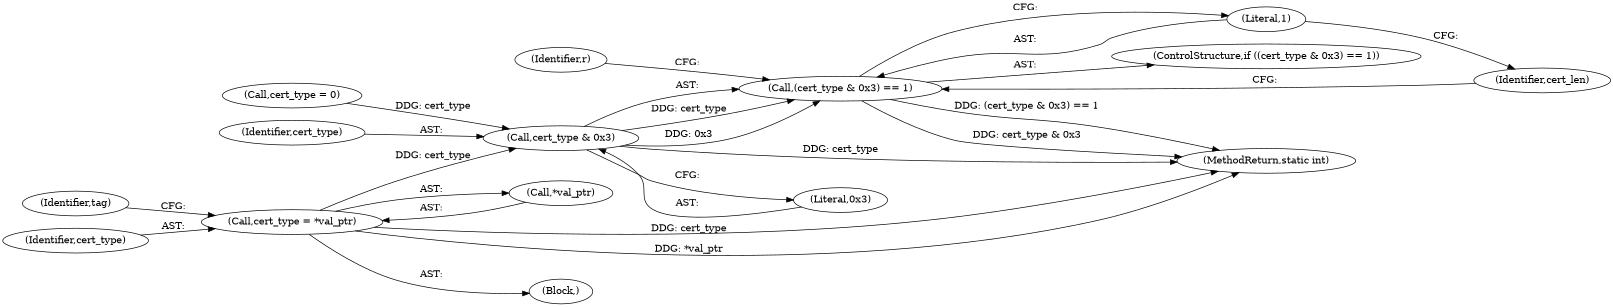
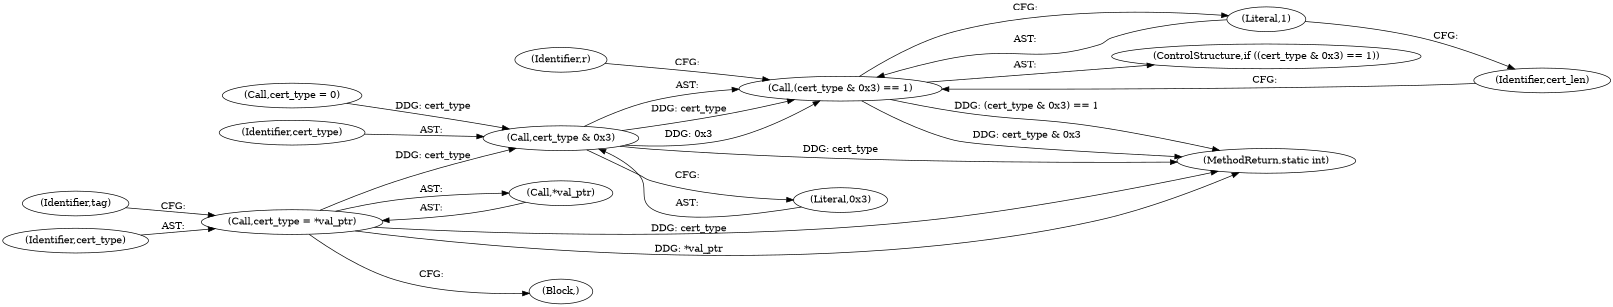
edge "(Call,cert_type = *val_ptr)" -> "(Block,)": label "AST: " -> "CFG: "
